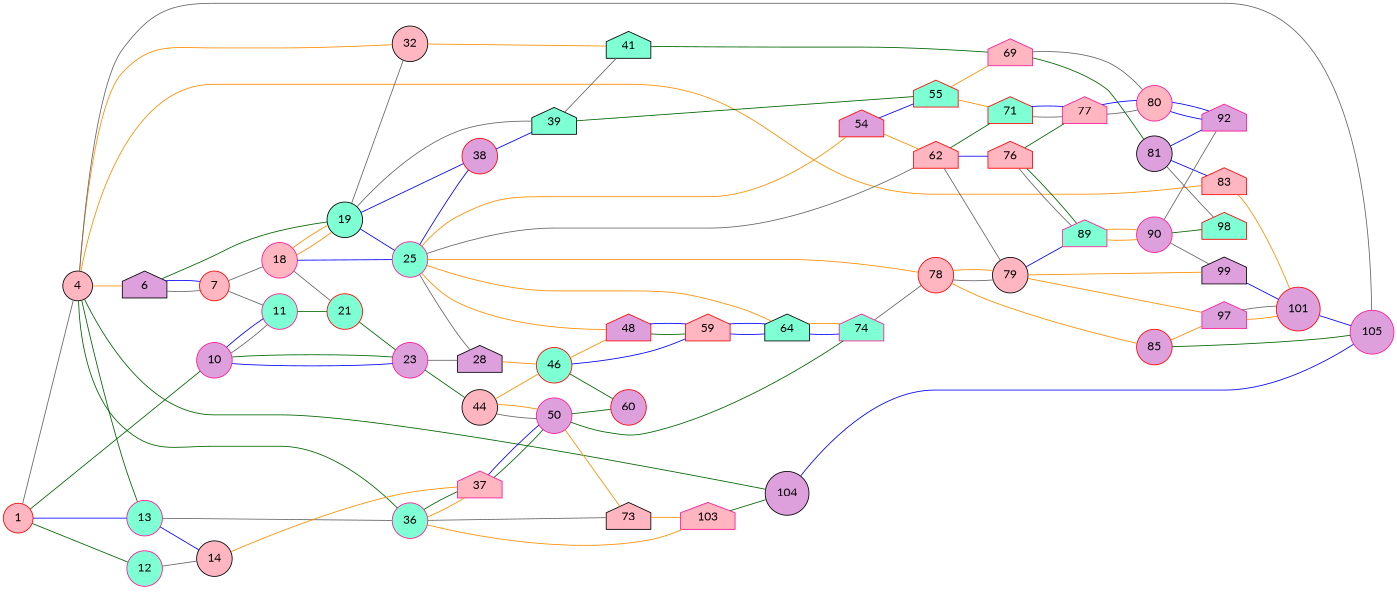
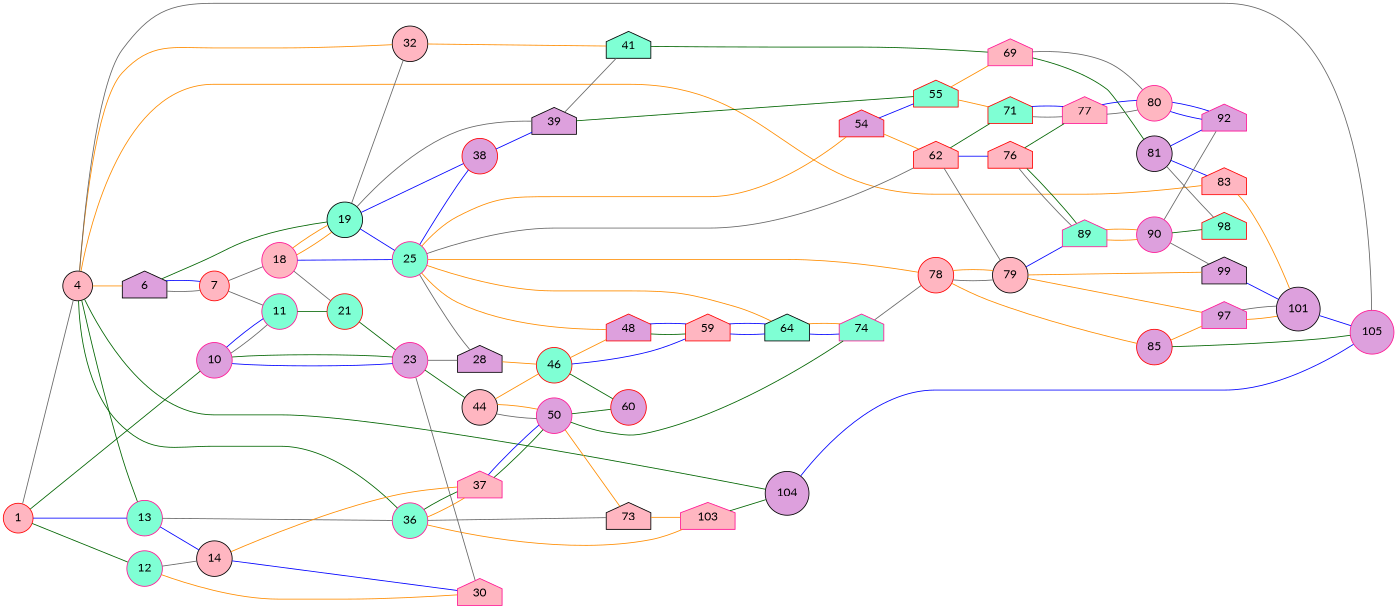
node "39": fillcolor aquamarine -> plum
node "101": color red -> black
node "30": added
